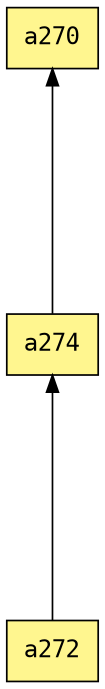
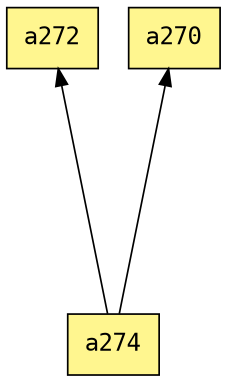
edge "a272" -> "a274": reversed
